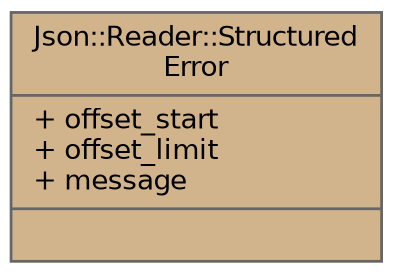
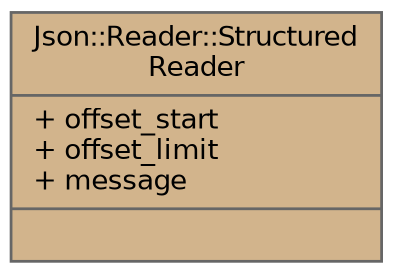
node "Json::Reader::Structured": text "Error" -> "Reader"
